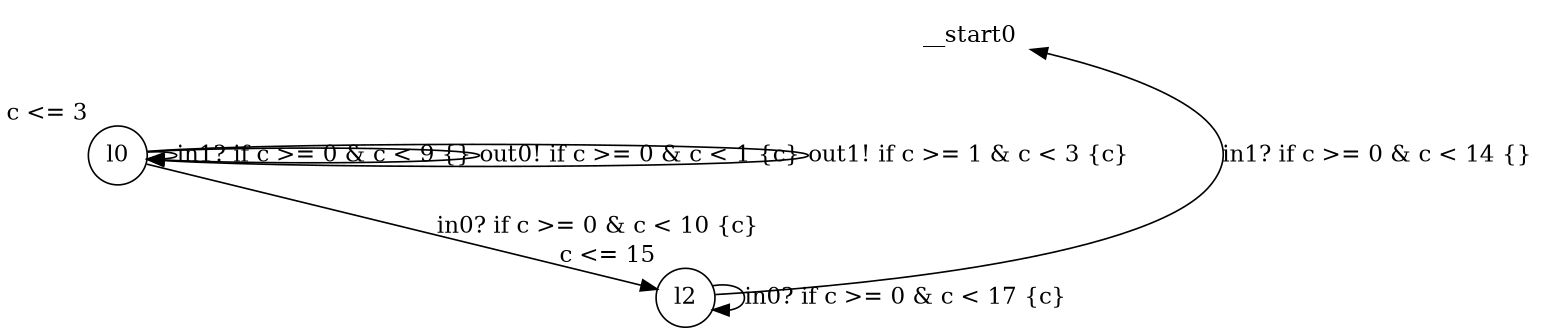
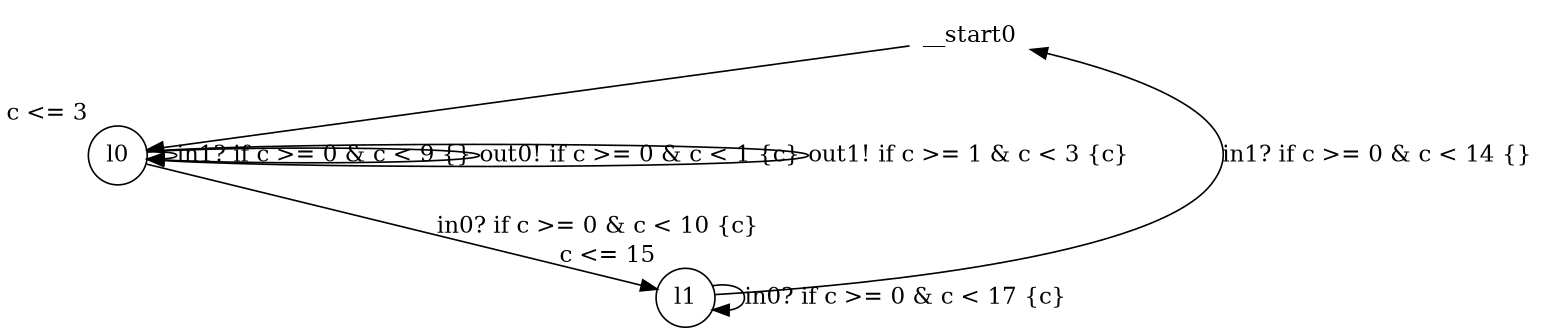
edge "__start0" -> "l0 c <= 3": added
node "l2 c <= 15": label "l2 c <= 15" -> "l1 c <= 15"
